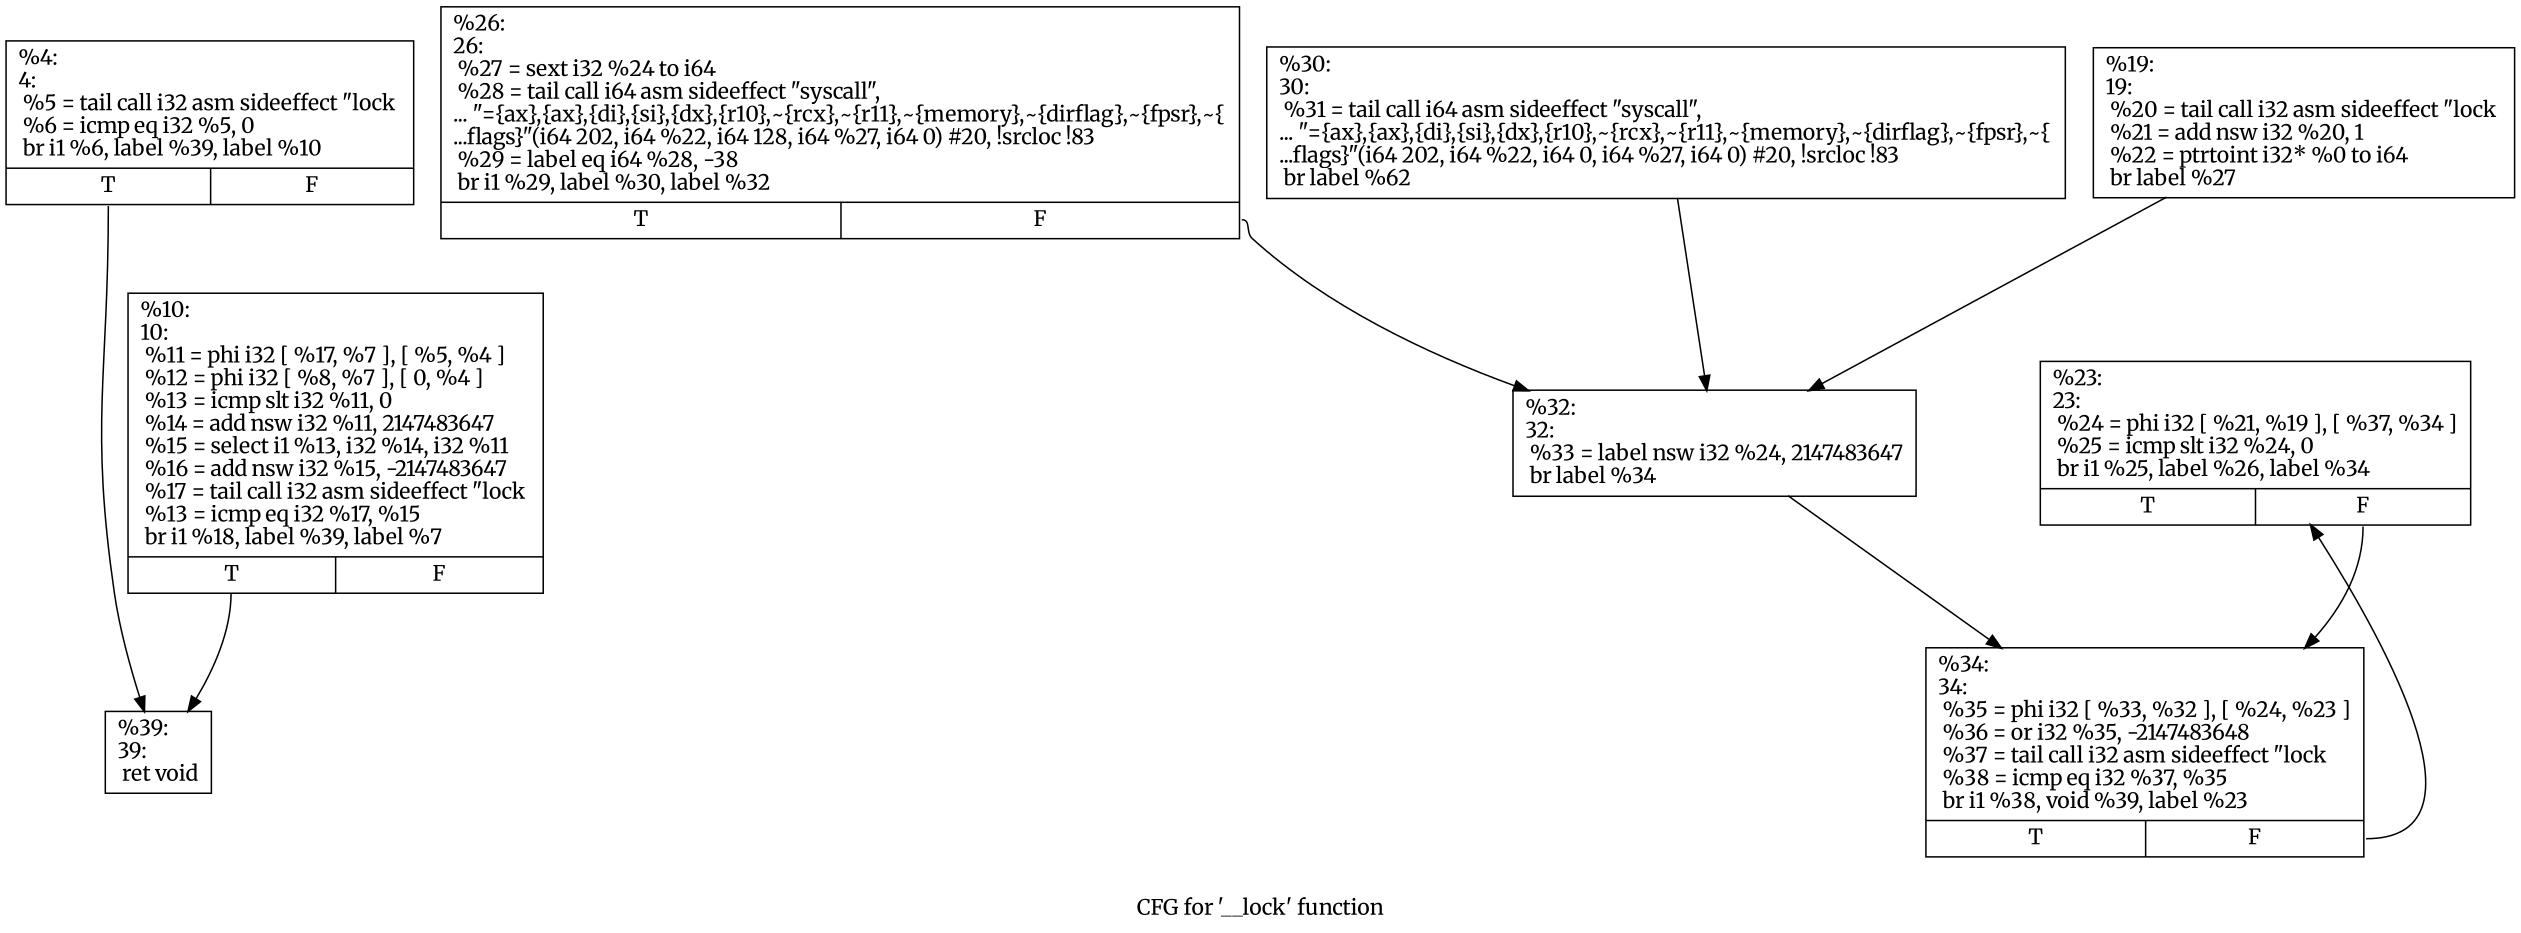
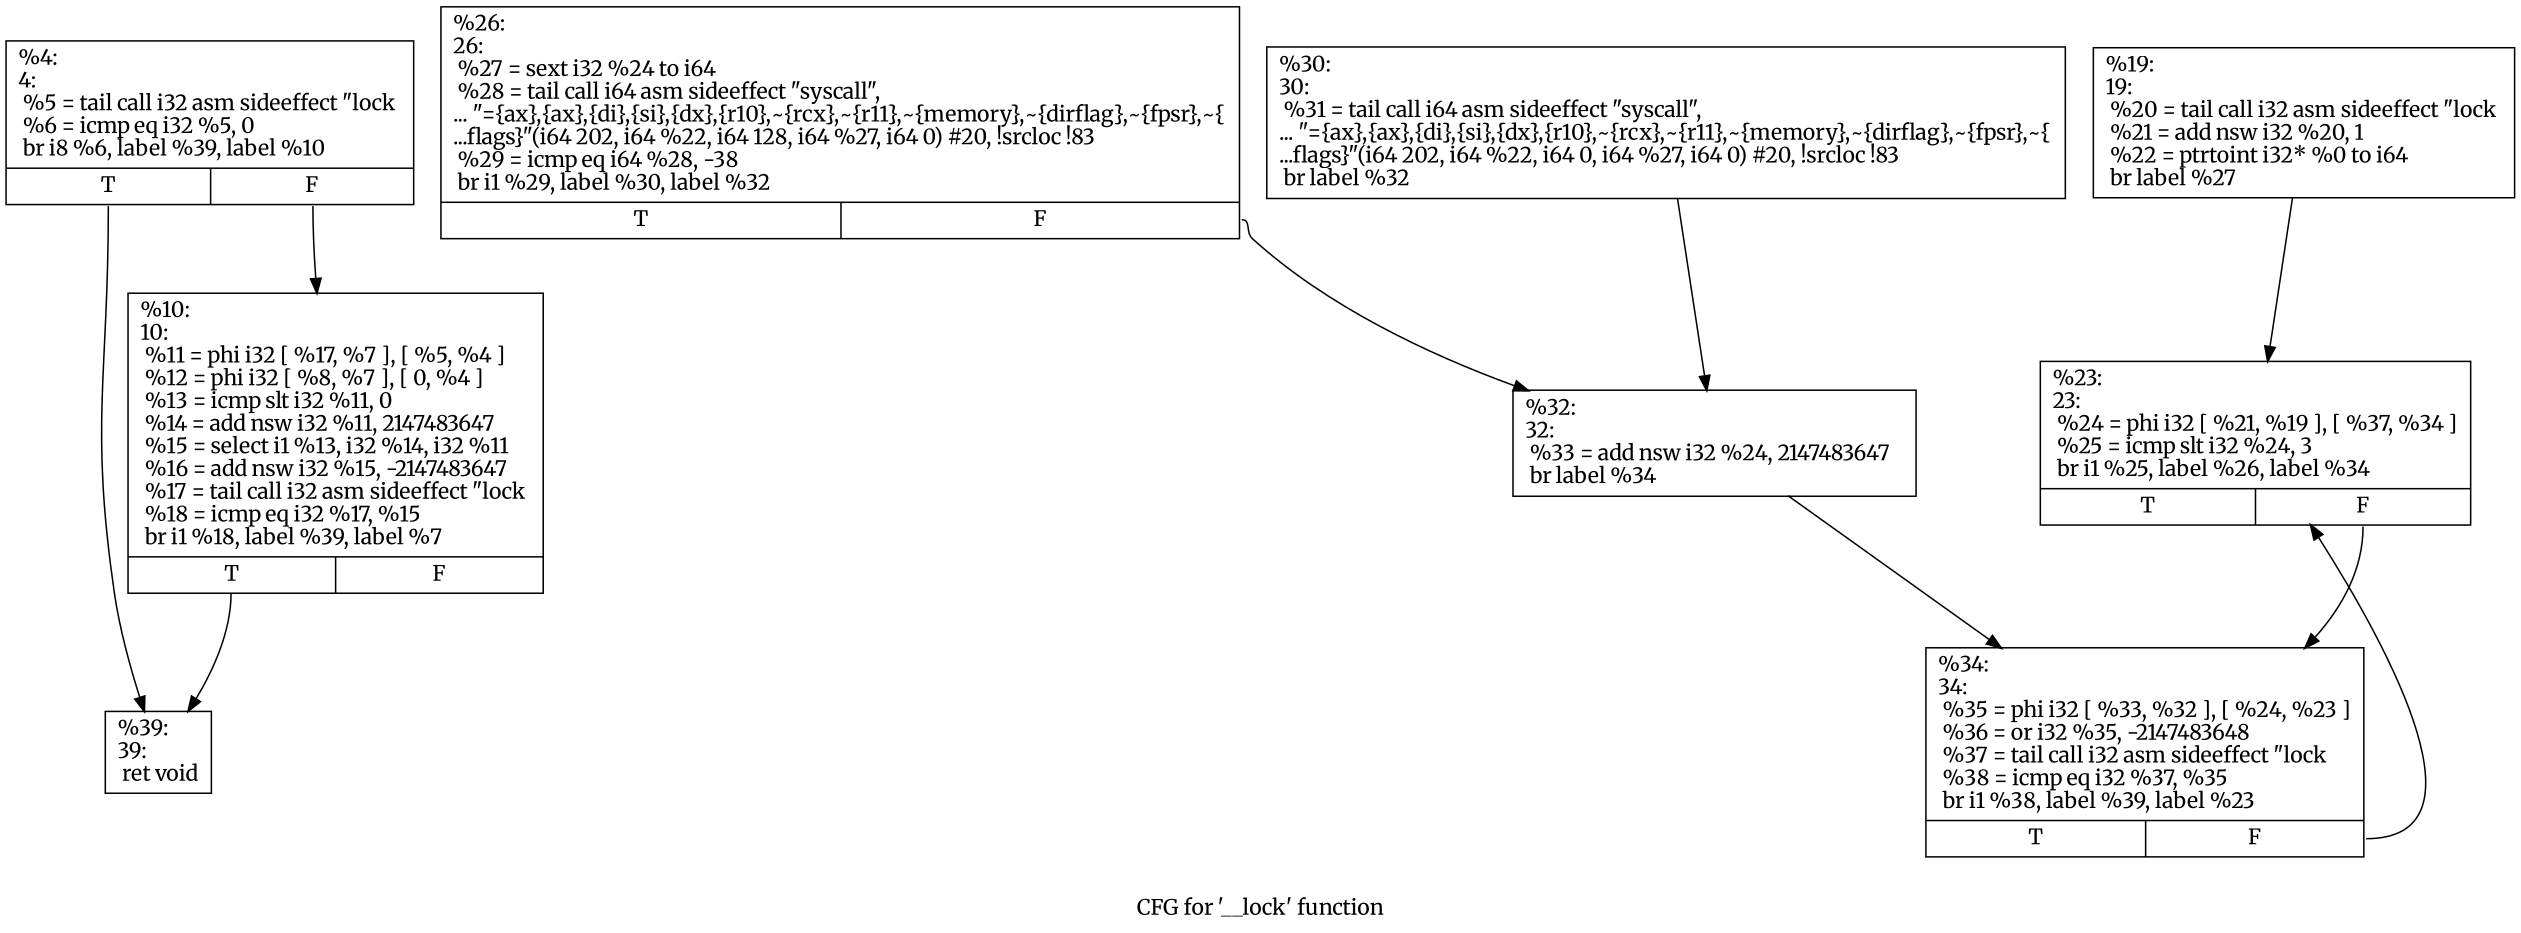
node "%4:": text "br i1 %6, label %39, label %10" -> "br i8 %6, label %39, label %10"
node "%26:": text "%29 = label eq i64 %28, -38" -> "%29 = icmp eq i64 %28, -38"
node "%30:": text "br label %62" -> "br label %32"
edge "%4:" -> "%10:": added
edge "%19:" -> "%32:": now "%19:" -> "%23:"
node "%23:": text "%25 = icmp slt i32 %24, 0" -> "%25 = icmp slt i32 %24, 3"
node "%32:": text "%33 = label nsw i32 %24, 2147483647" -> "%33 = add nsw i32 %24, 2147483647"
node "%10:": text "%13 = icmp eq i32 %17, %15" -> "%18 = icmp eq i32 %17, %15"
node "%34:": text "br i1 %38, void %39, label %23" -> "br i1 %38, label %39, label %23"
